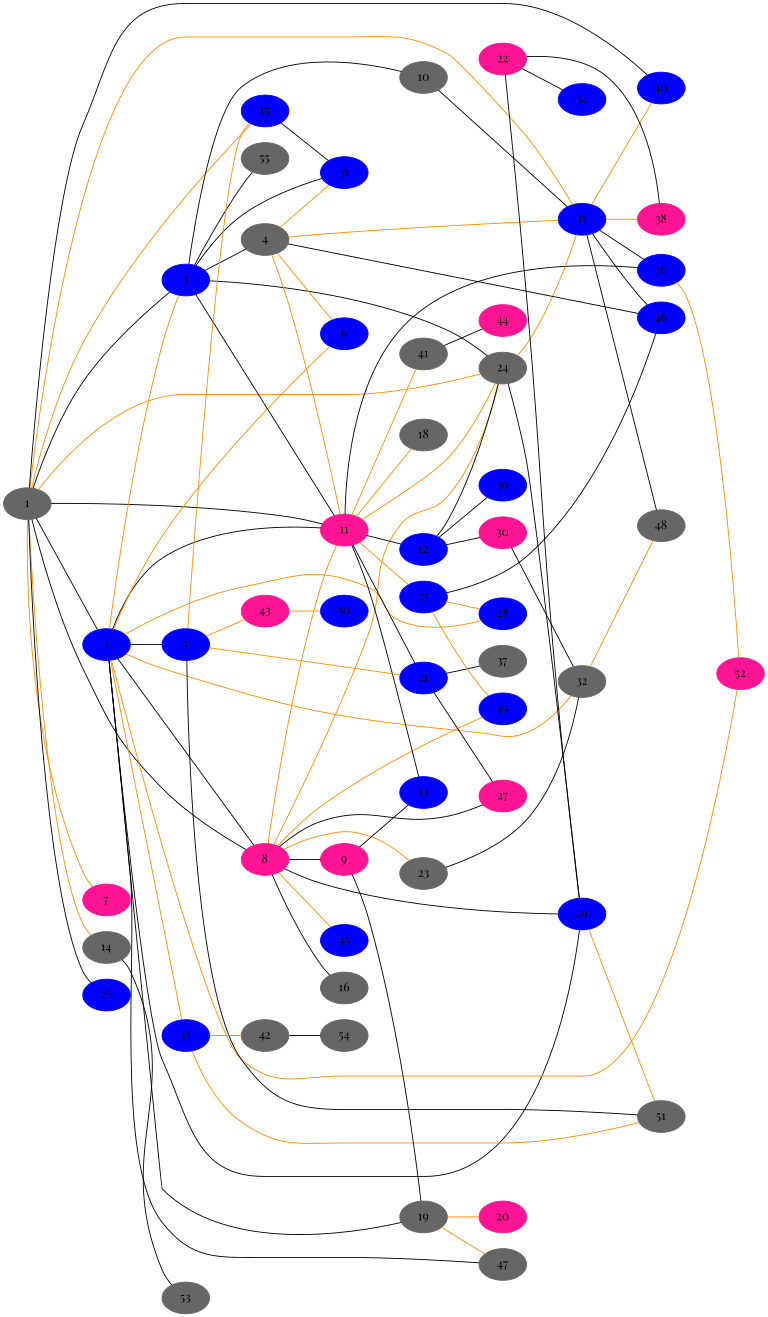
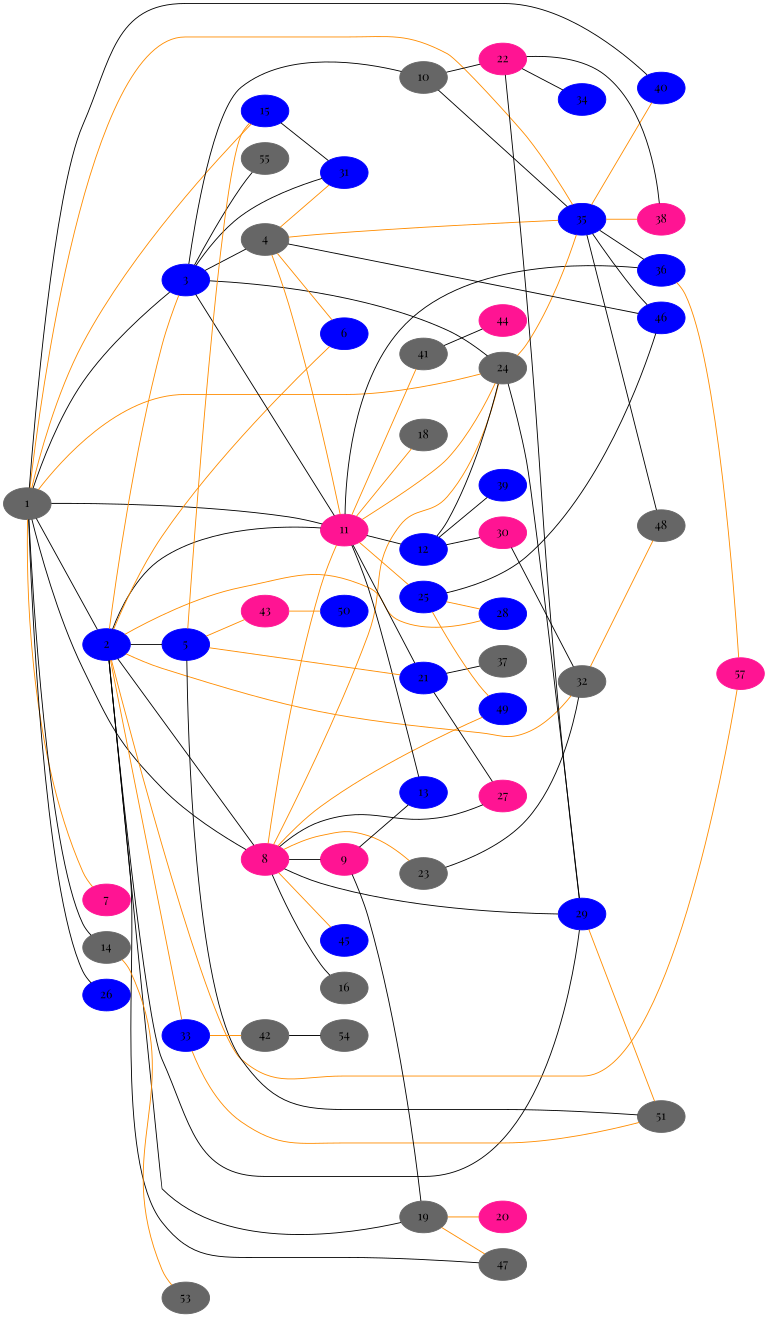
edge "22" -- "10": added
node "52": label "52" -> "57"
edge "1" -- "14": color darkorange -> black
edge "14" -- "53": color black -> darkorange
